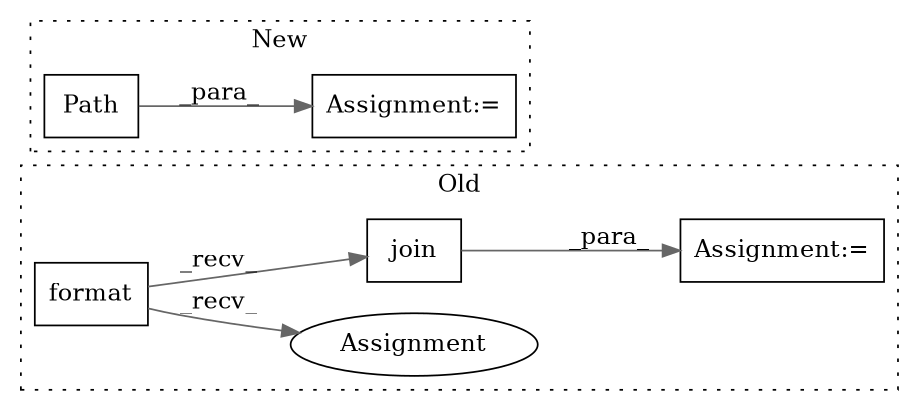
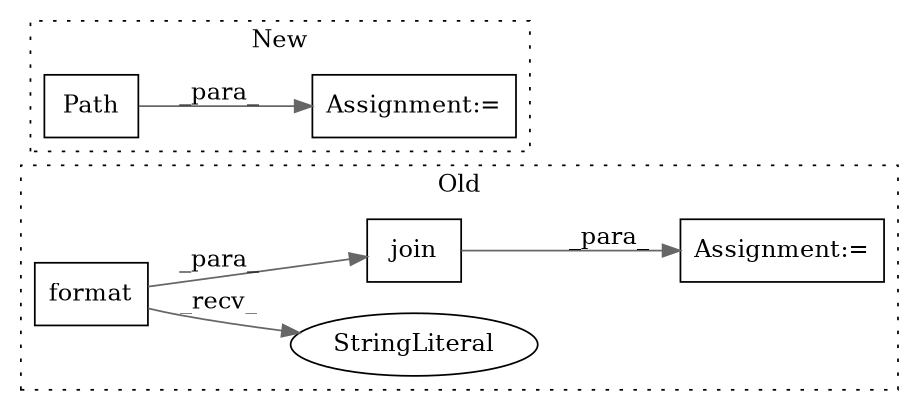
edge "format" -> "join": label "_recv_" -> "_para_"
node "Assignment": label "Assignment" -> "StringLiteral"
